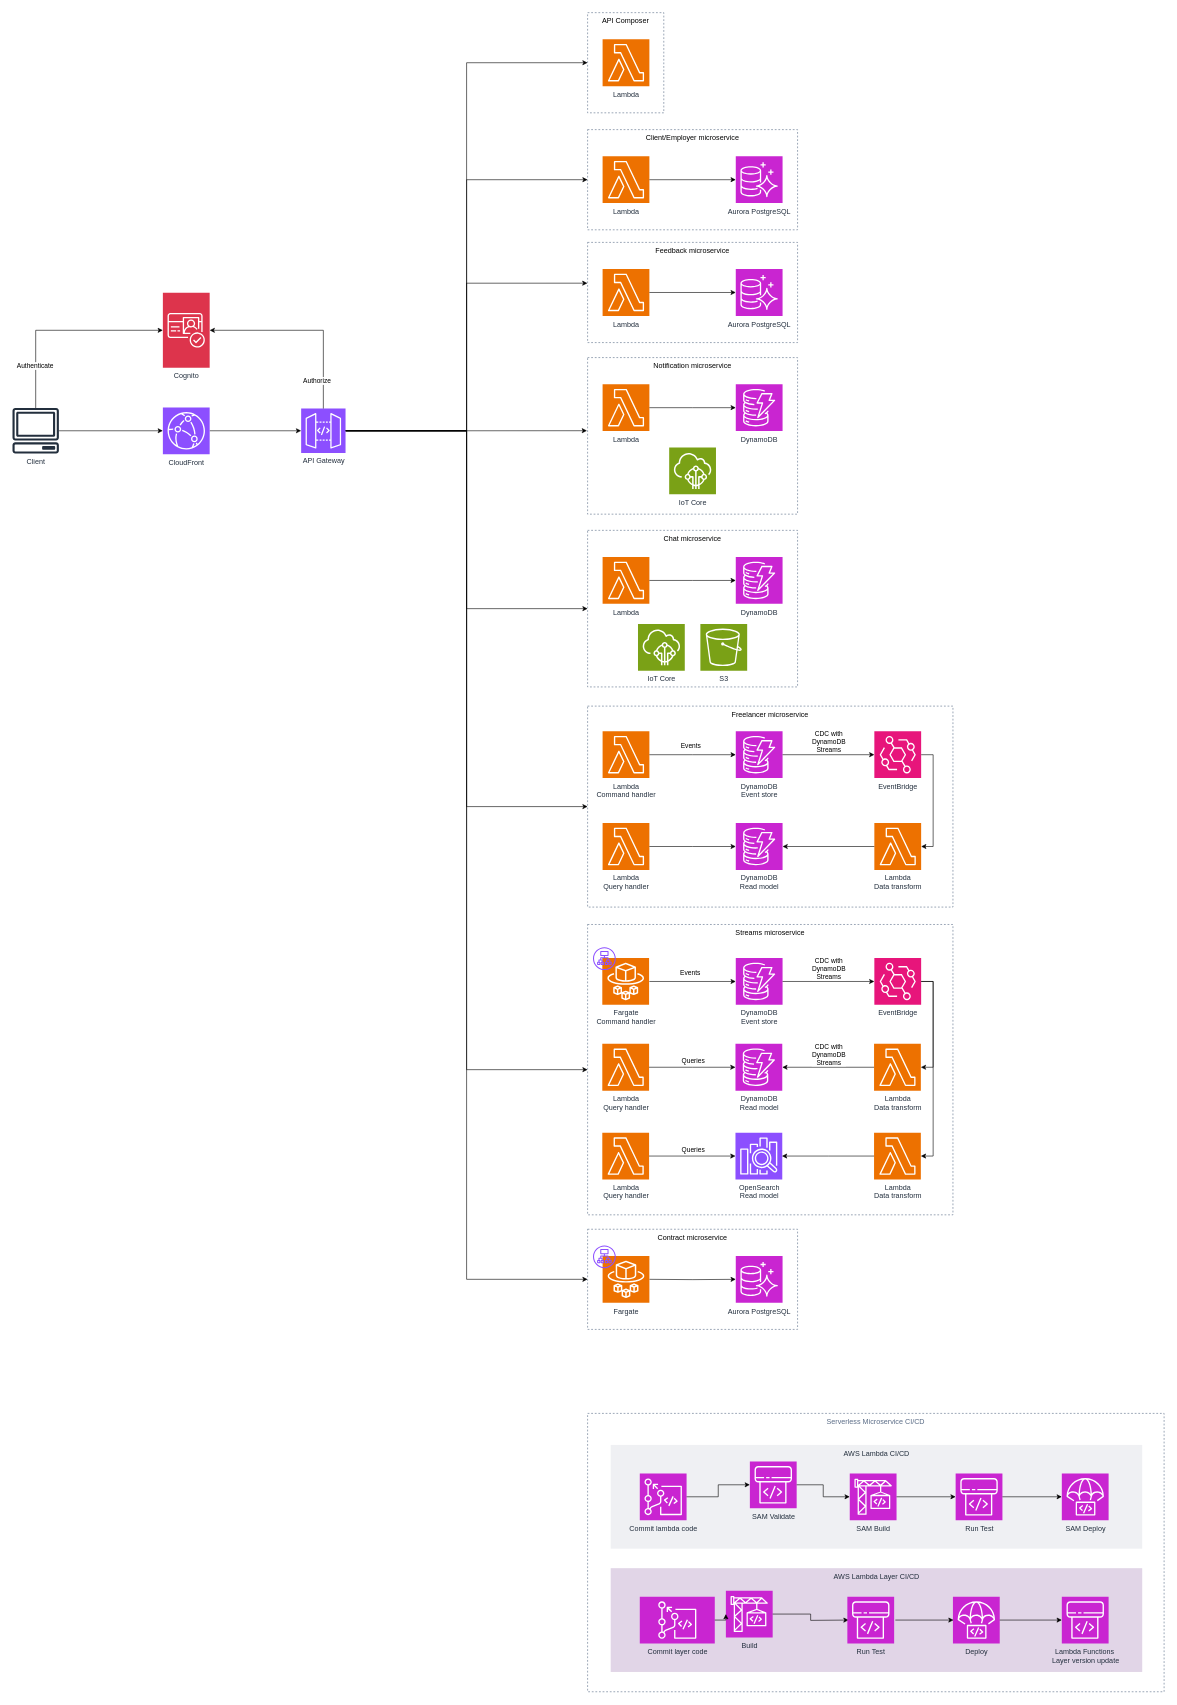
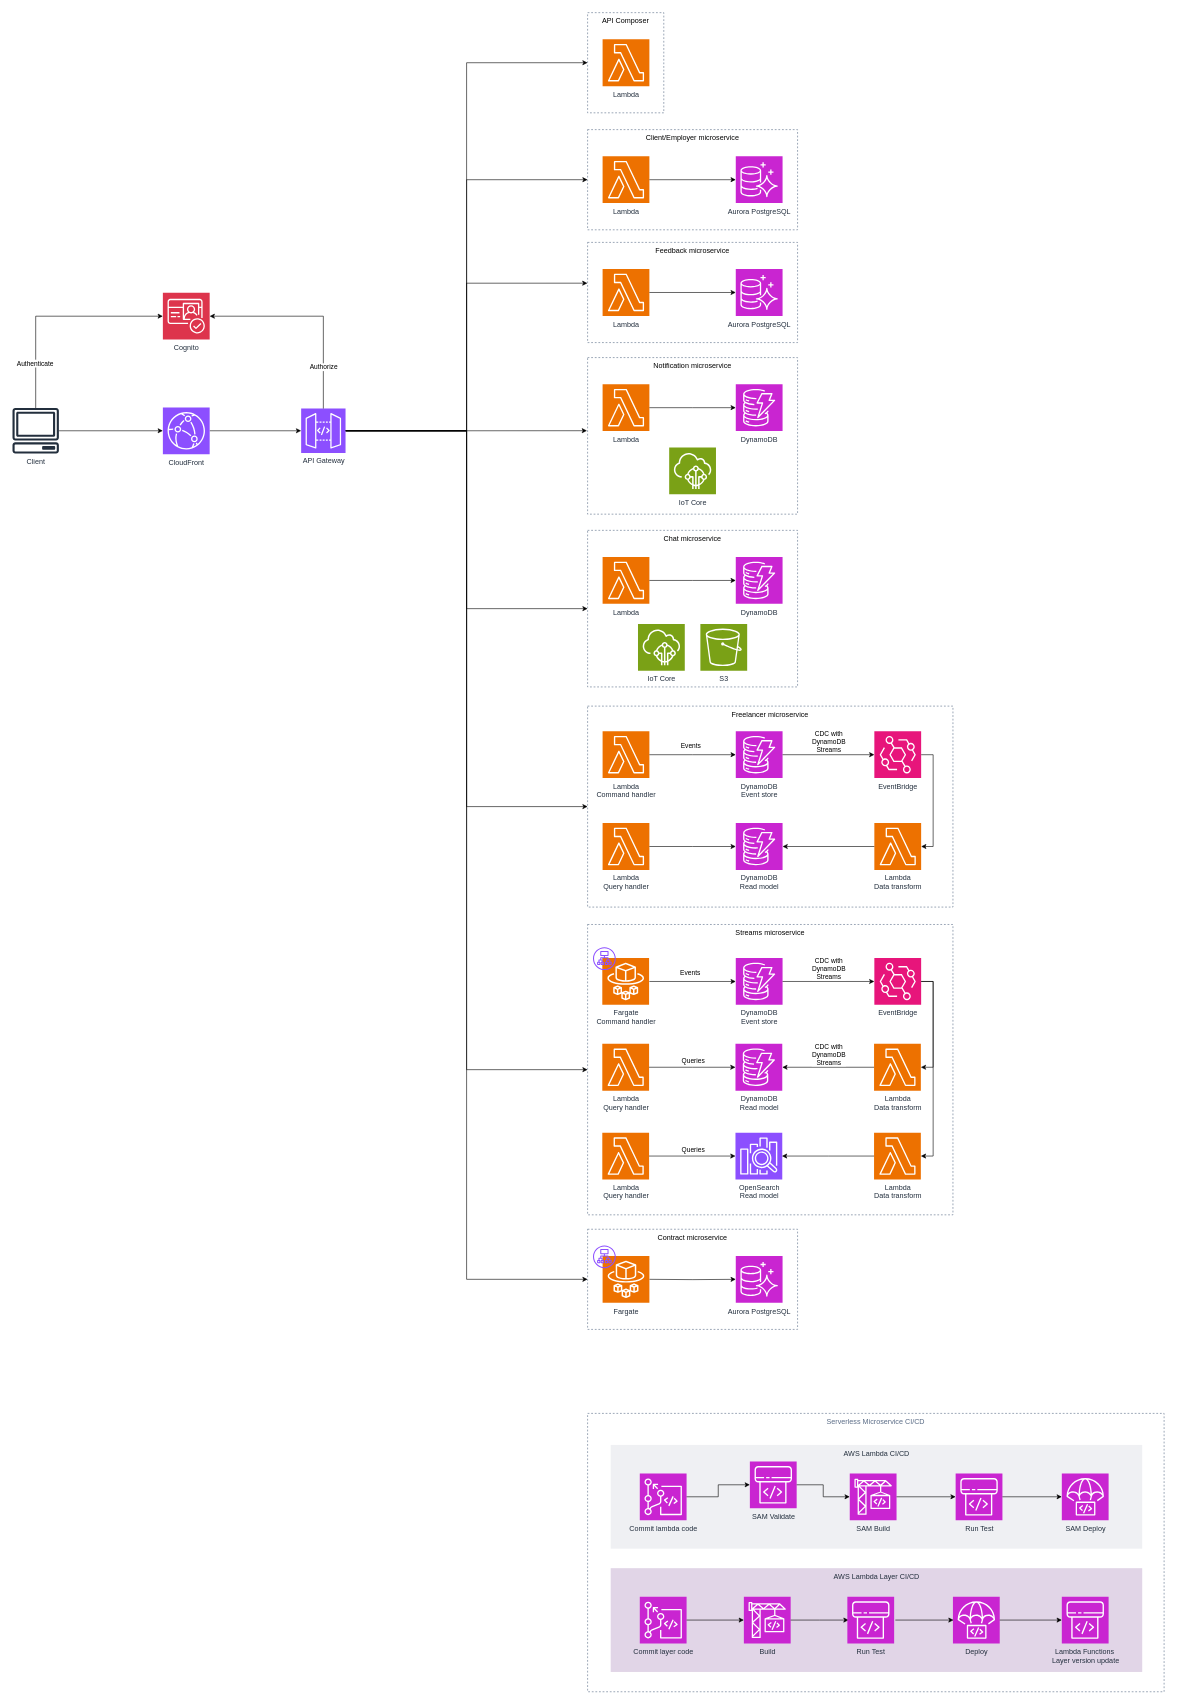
node "Cognito": size 47x75 -> 47x47
node "Build": moved (749, 1614) -> (767, 1620)
node "Commit layer code": size 75x47 -> 47x47
